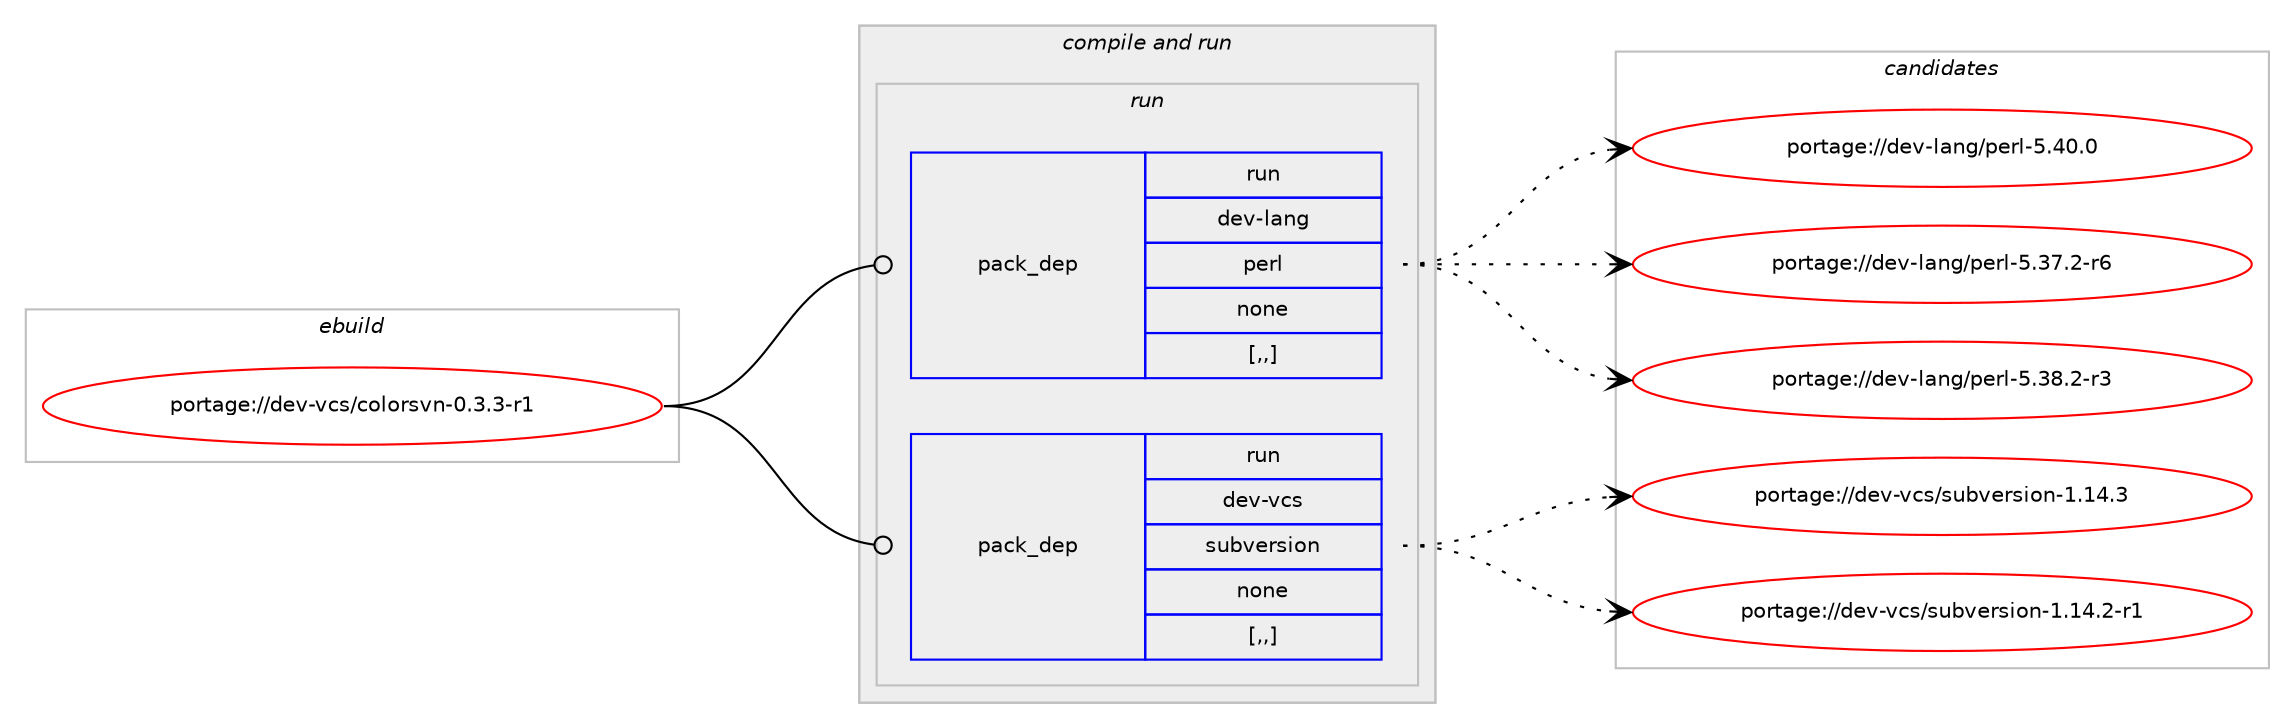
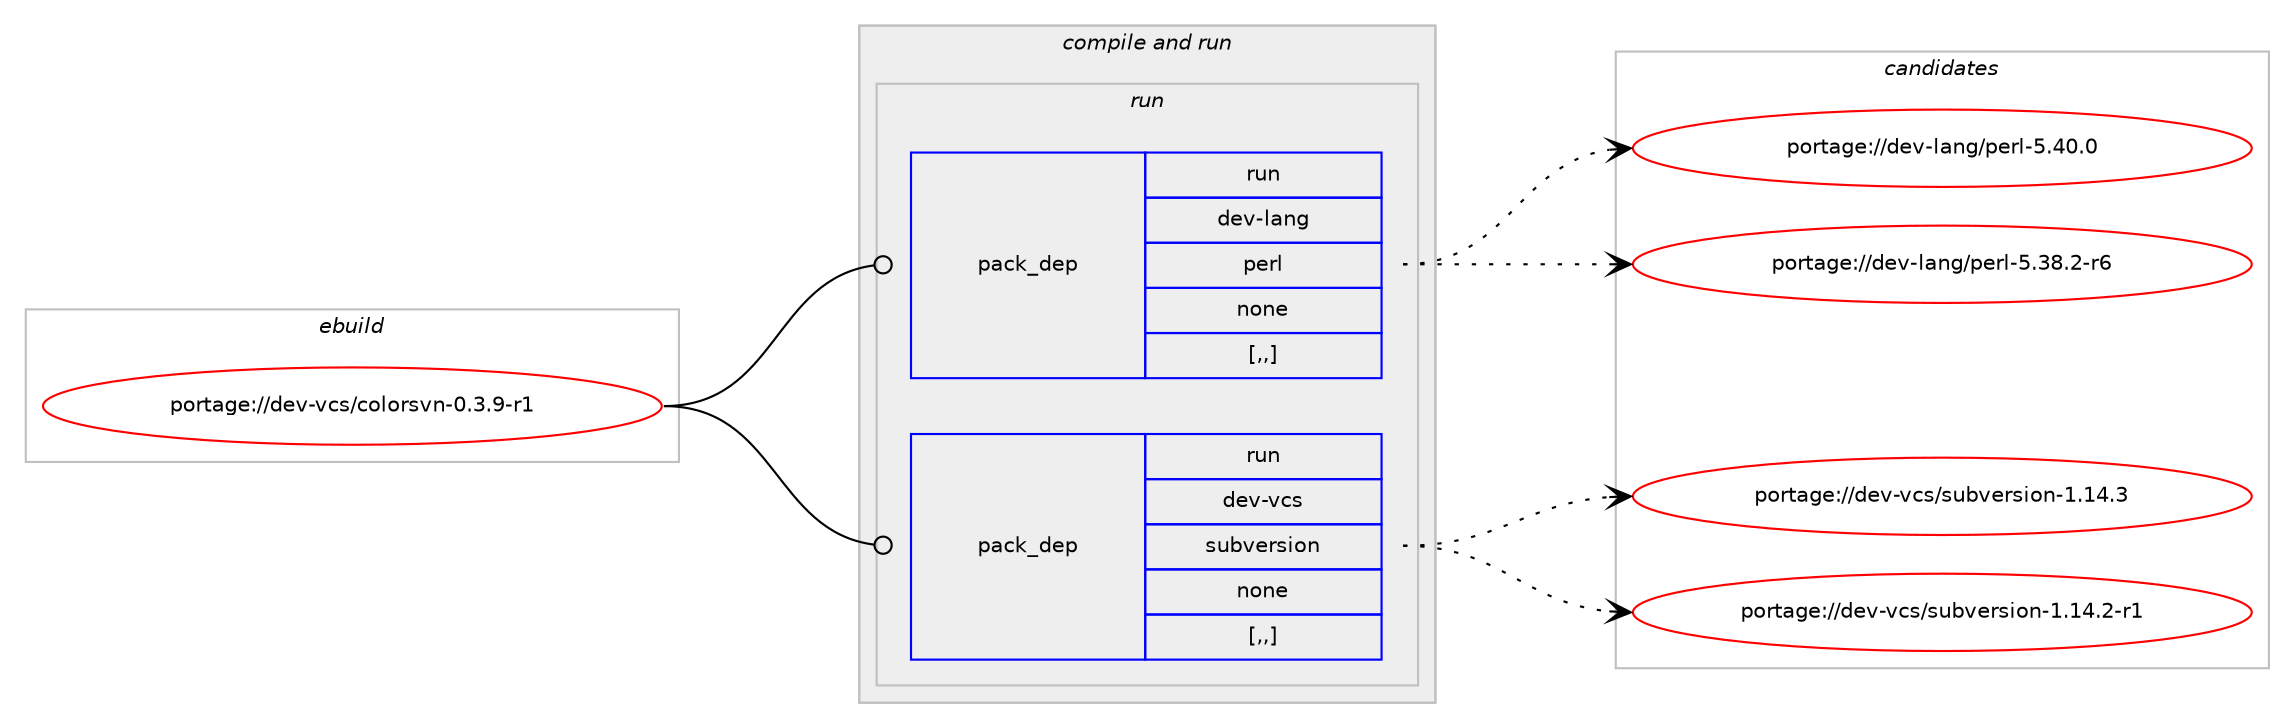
node "portage://dev-lang/perl-5.37.2-r6": label "portage://dev-lang/perl-5.37.2-r6" -> "portage://dev-lang/perl-5.38.2-r6"
node "portage://dev-lang/perl-5.38.2-r3": removed
node "portage://dev-vcs/colorsvn-0.3.3-r1": label "portage://dev-vcs/colorsvn-0.3.3-r1" -> "portage://dev-vcs/colorsvn-0.3.9-r1"
